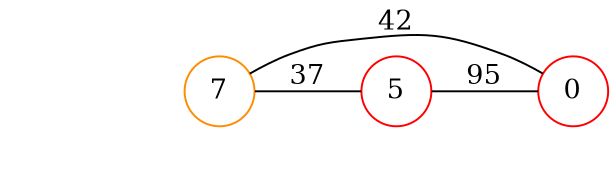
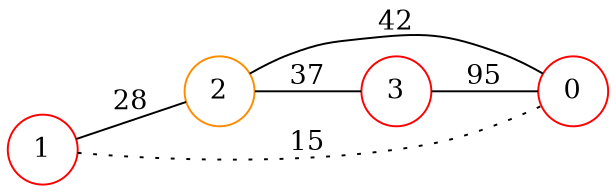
node "7": label "7" -> "2"
node "5": label "5" -> "3"
node "1": added
